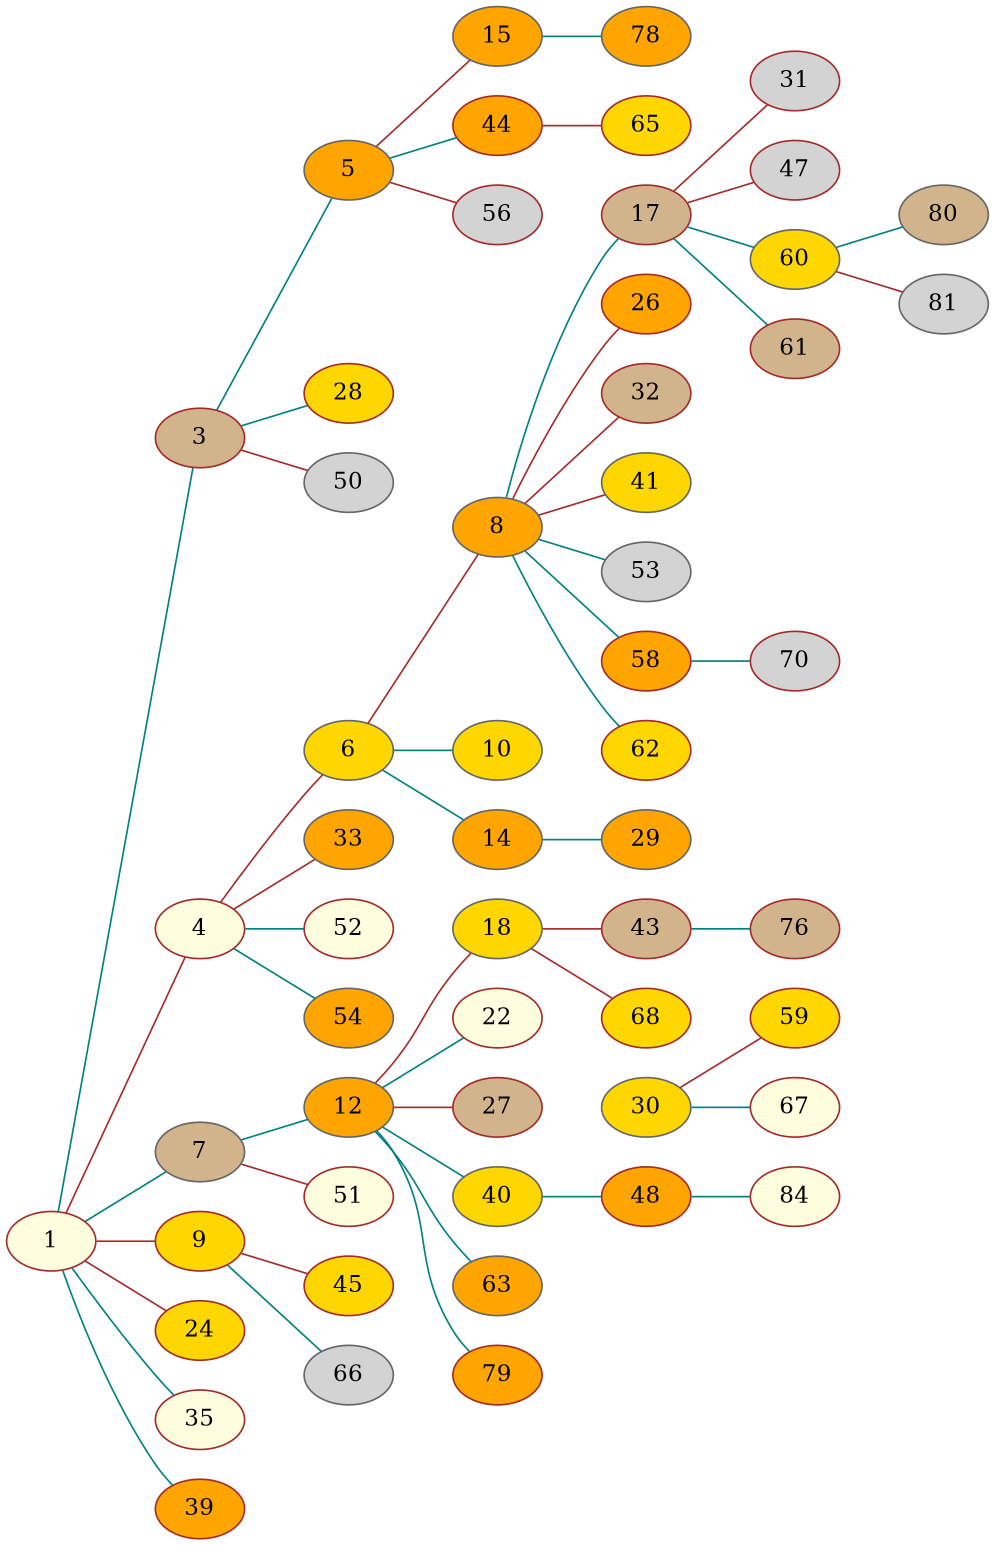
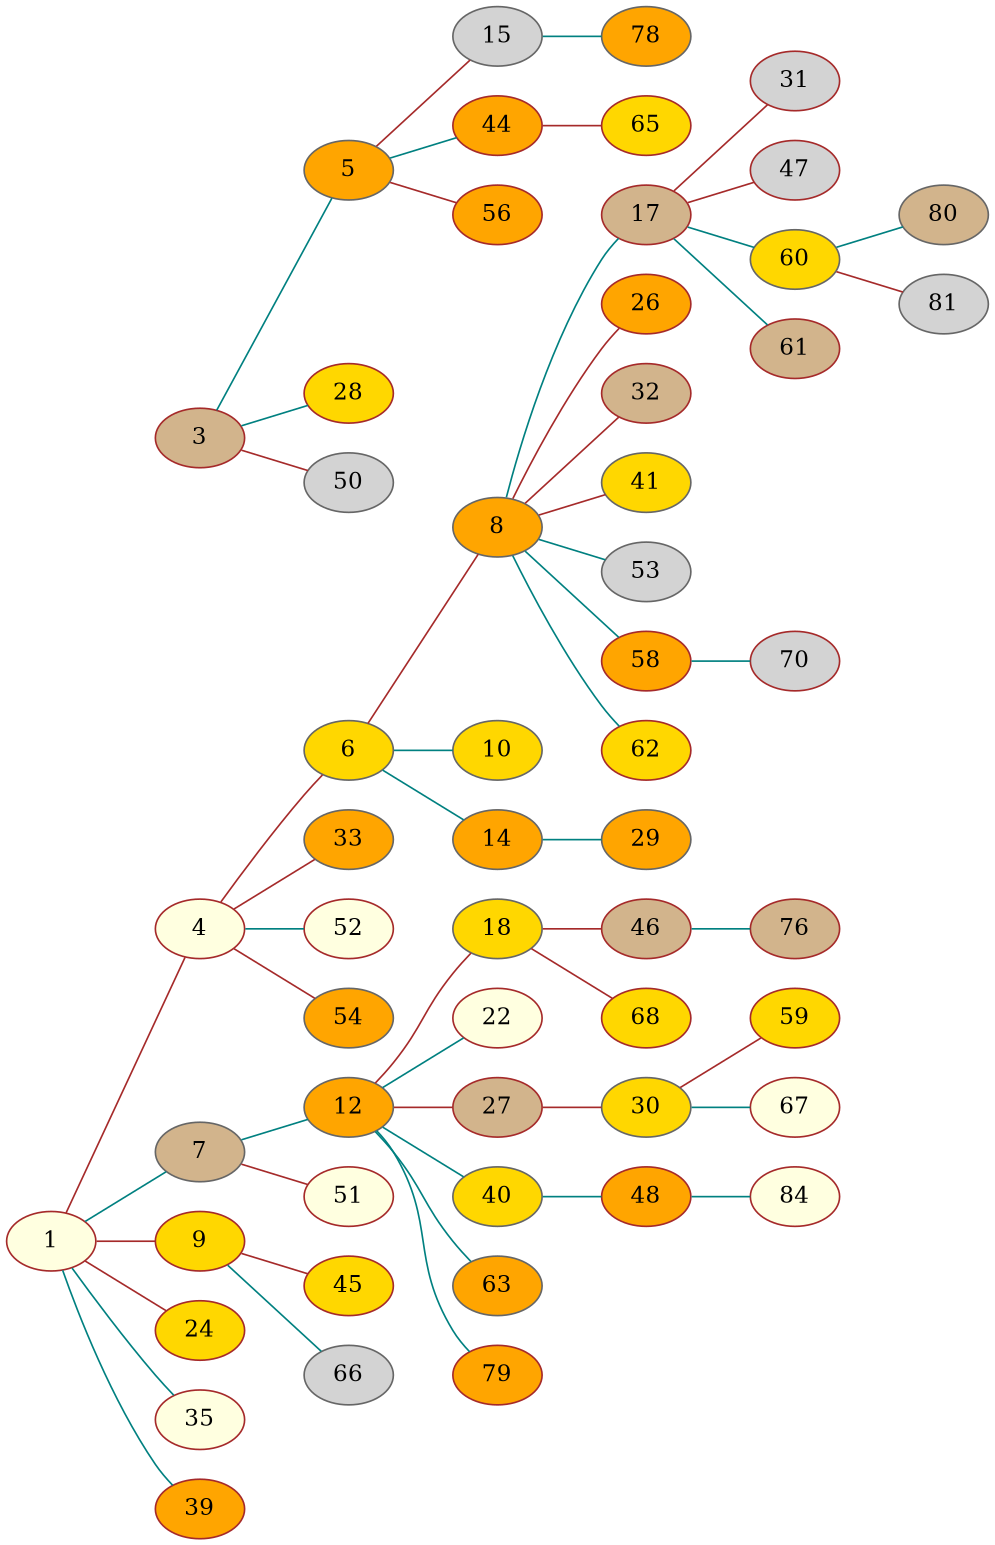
node "15": fillcolor orange -> lightgrey
node "56": fillcolor lightgrey -> orange
edge "3" -- "1": removed
node "43": label "43" -> "46"
edge "4" -- "54": color teal -> brown
edge "27" -- "30": added
